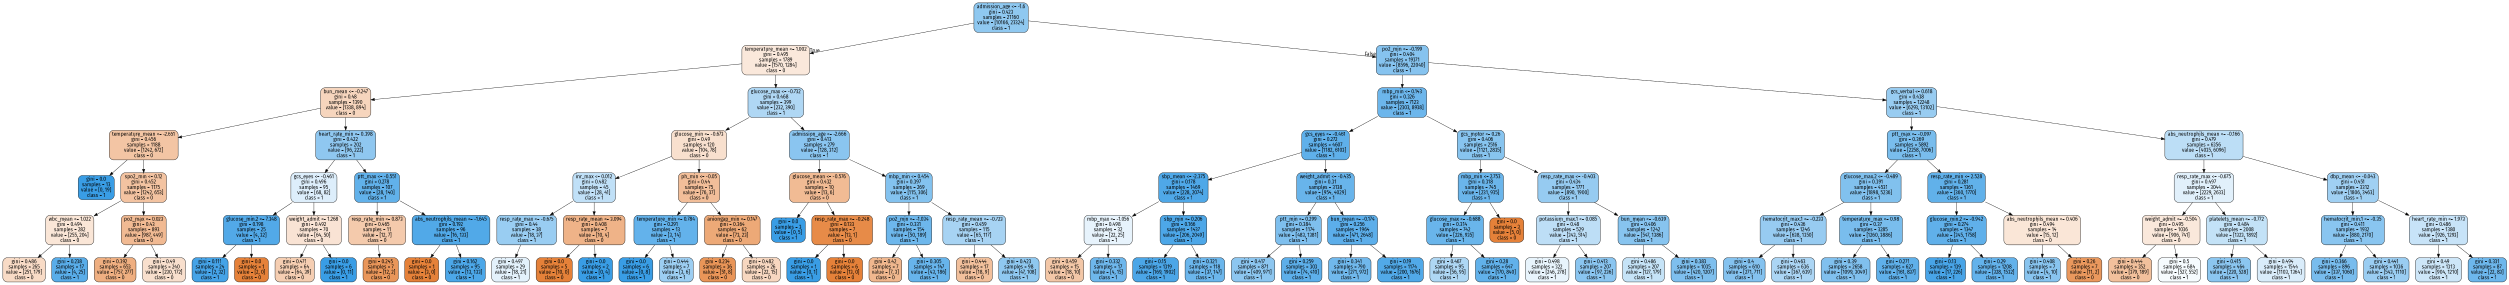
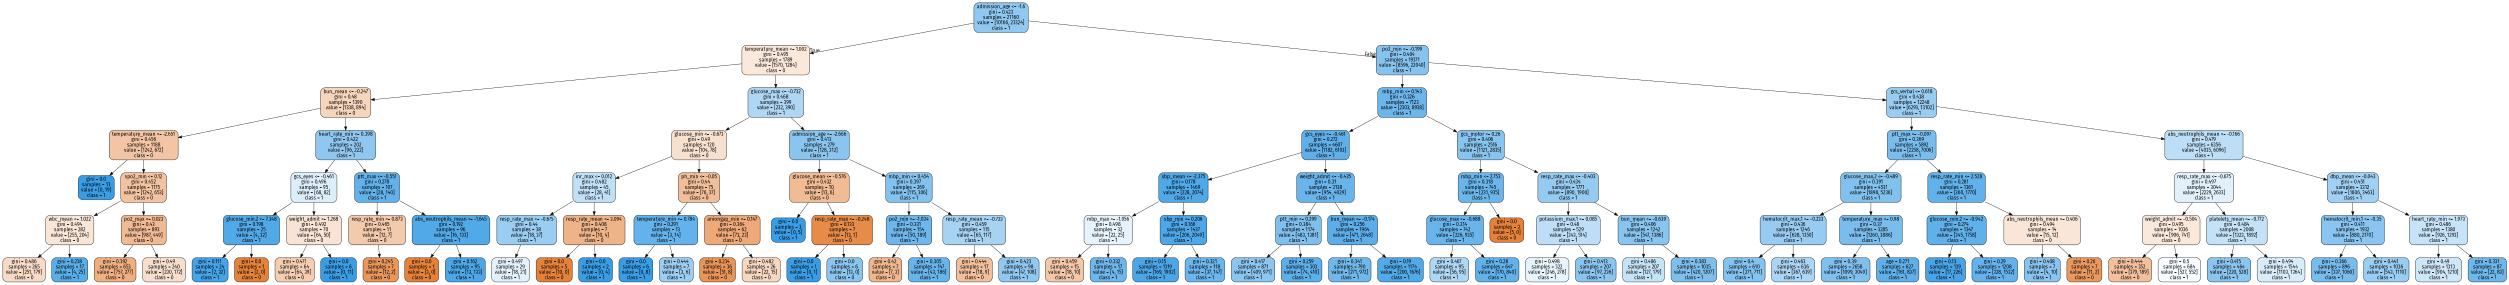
node "gini = 0.0 samples = 6 value = [13, 0] class = 0": fillcolor #e58139 -> #8ac5f0
node "gini = 0.271 samples = 627 value = [161, 837] class = 1": label "gini = 0.271 samples = 627 value = [161, 837] class = 1" -> "age = 0.271 samples = 627 value = [161, 837] class = 1"
